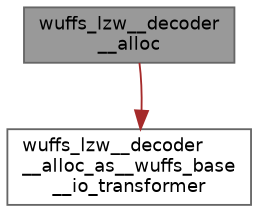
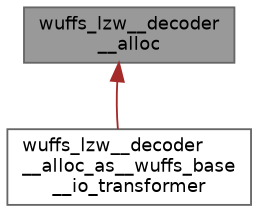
edge "wuffs_lzw__decoder __alloc" -> "wuffs_lzw__decoder __alloc_as__wuffs_base __io_transformer": reversed
